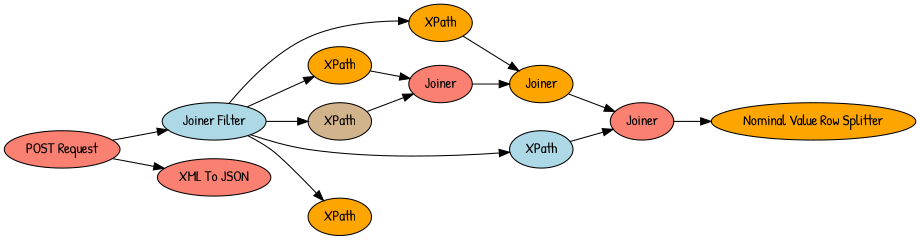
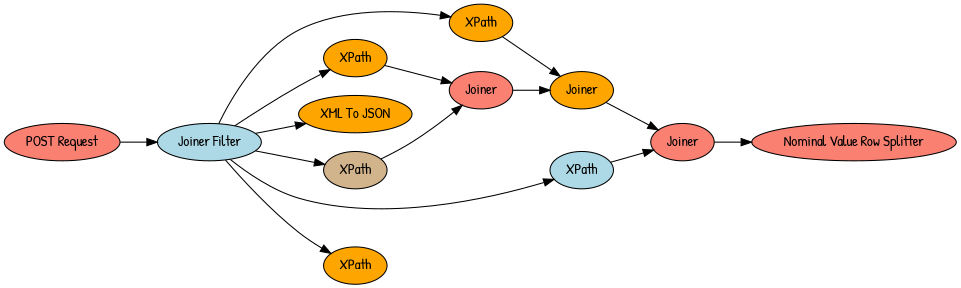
node "Nominal Value Row Splitter": fillcolor orange -> salmon
edge "POST Request" -> "XML To JSON": now "Joiner Filter" -> "XML To JSON"
node "XML To JSON": fillcolor salmon -> orange
